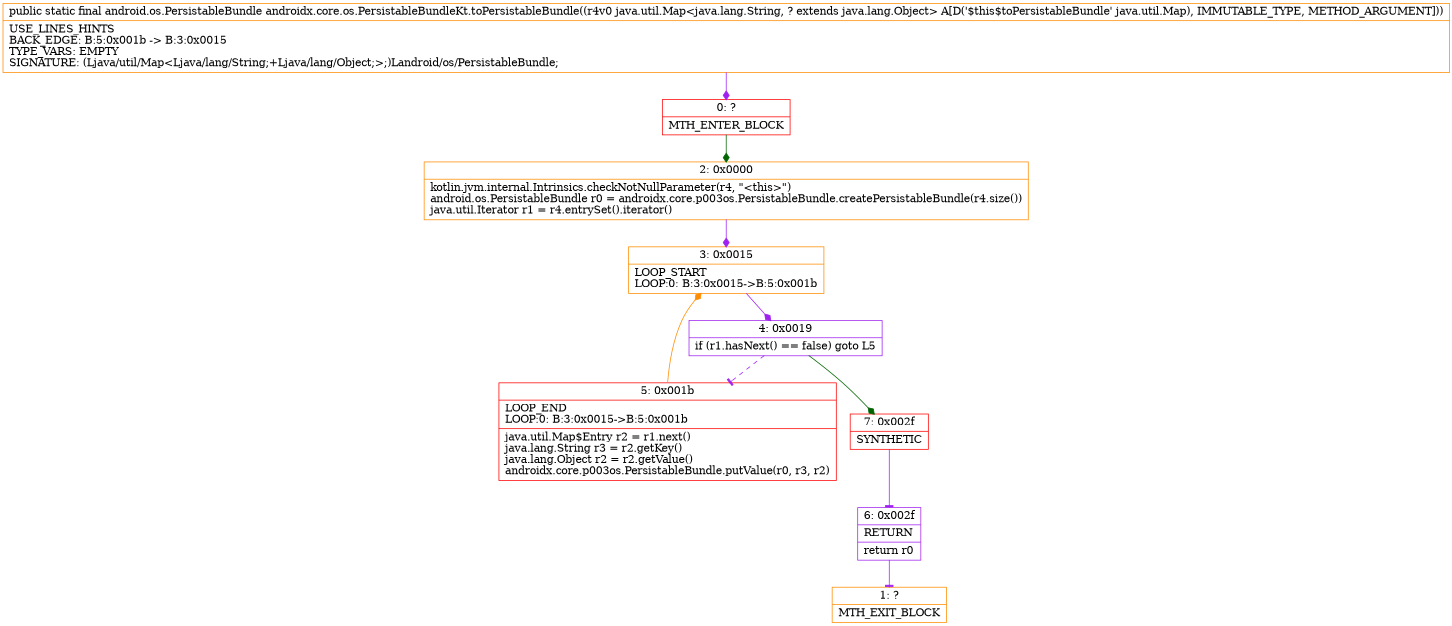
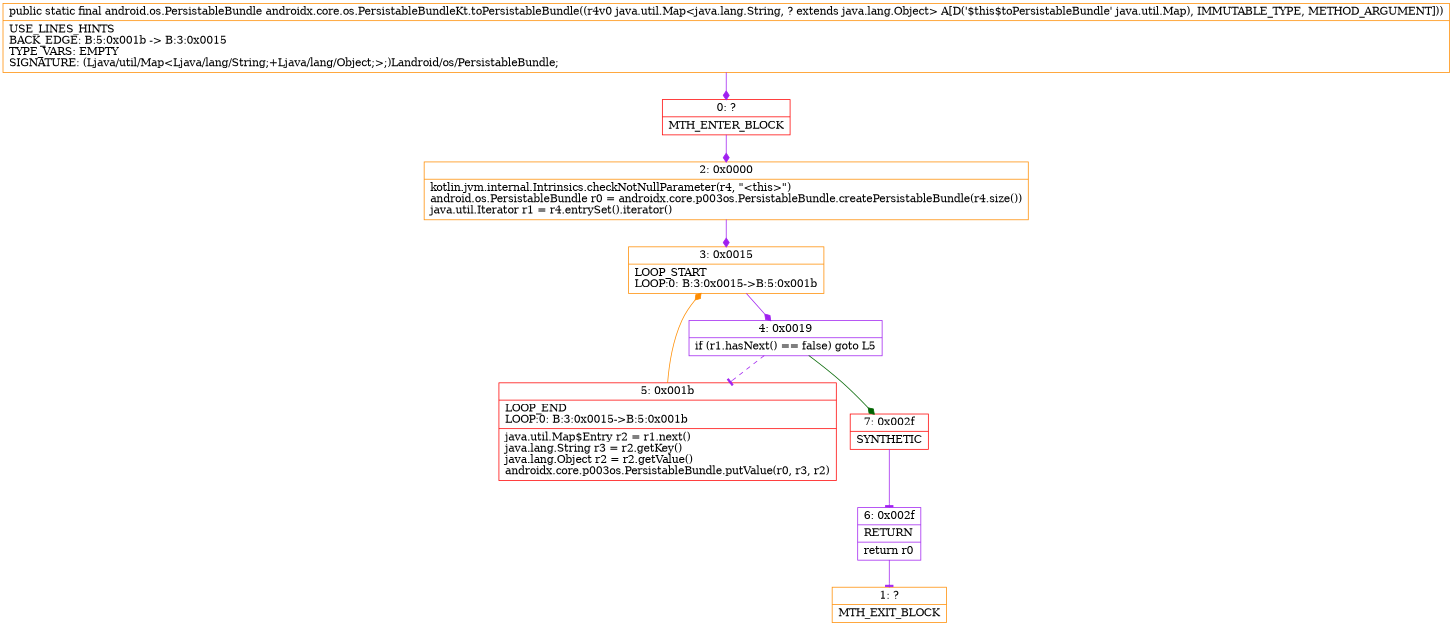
edge "0: ?" -> "2: 0x0000": color darkgreen -> purple
